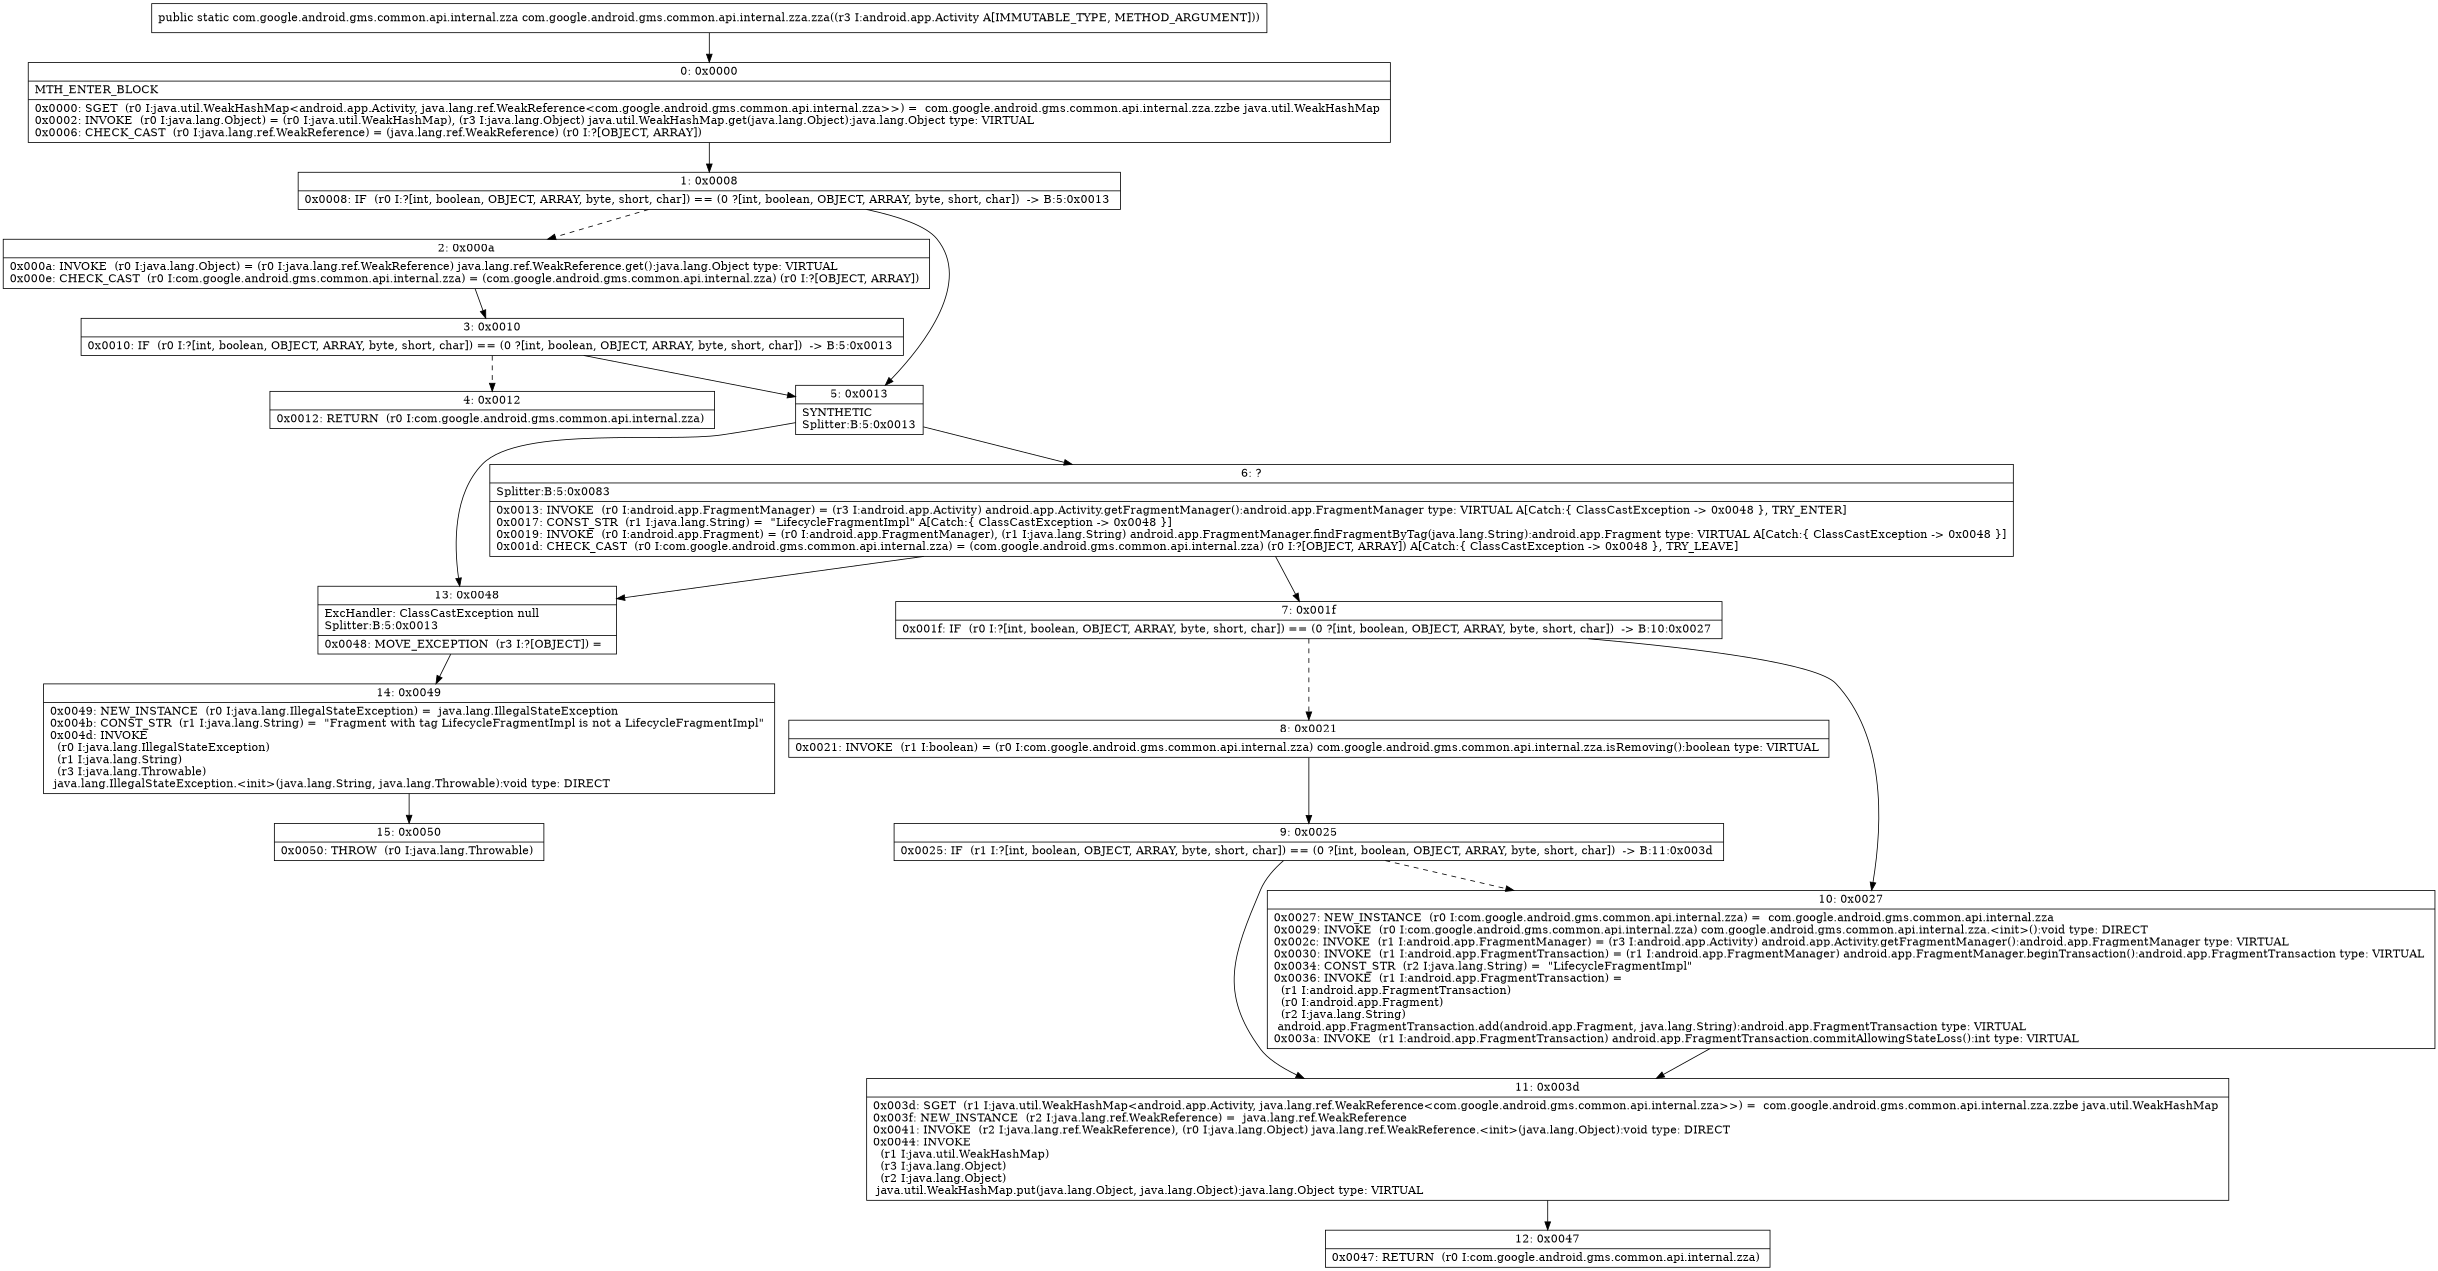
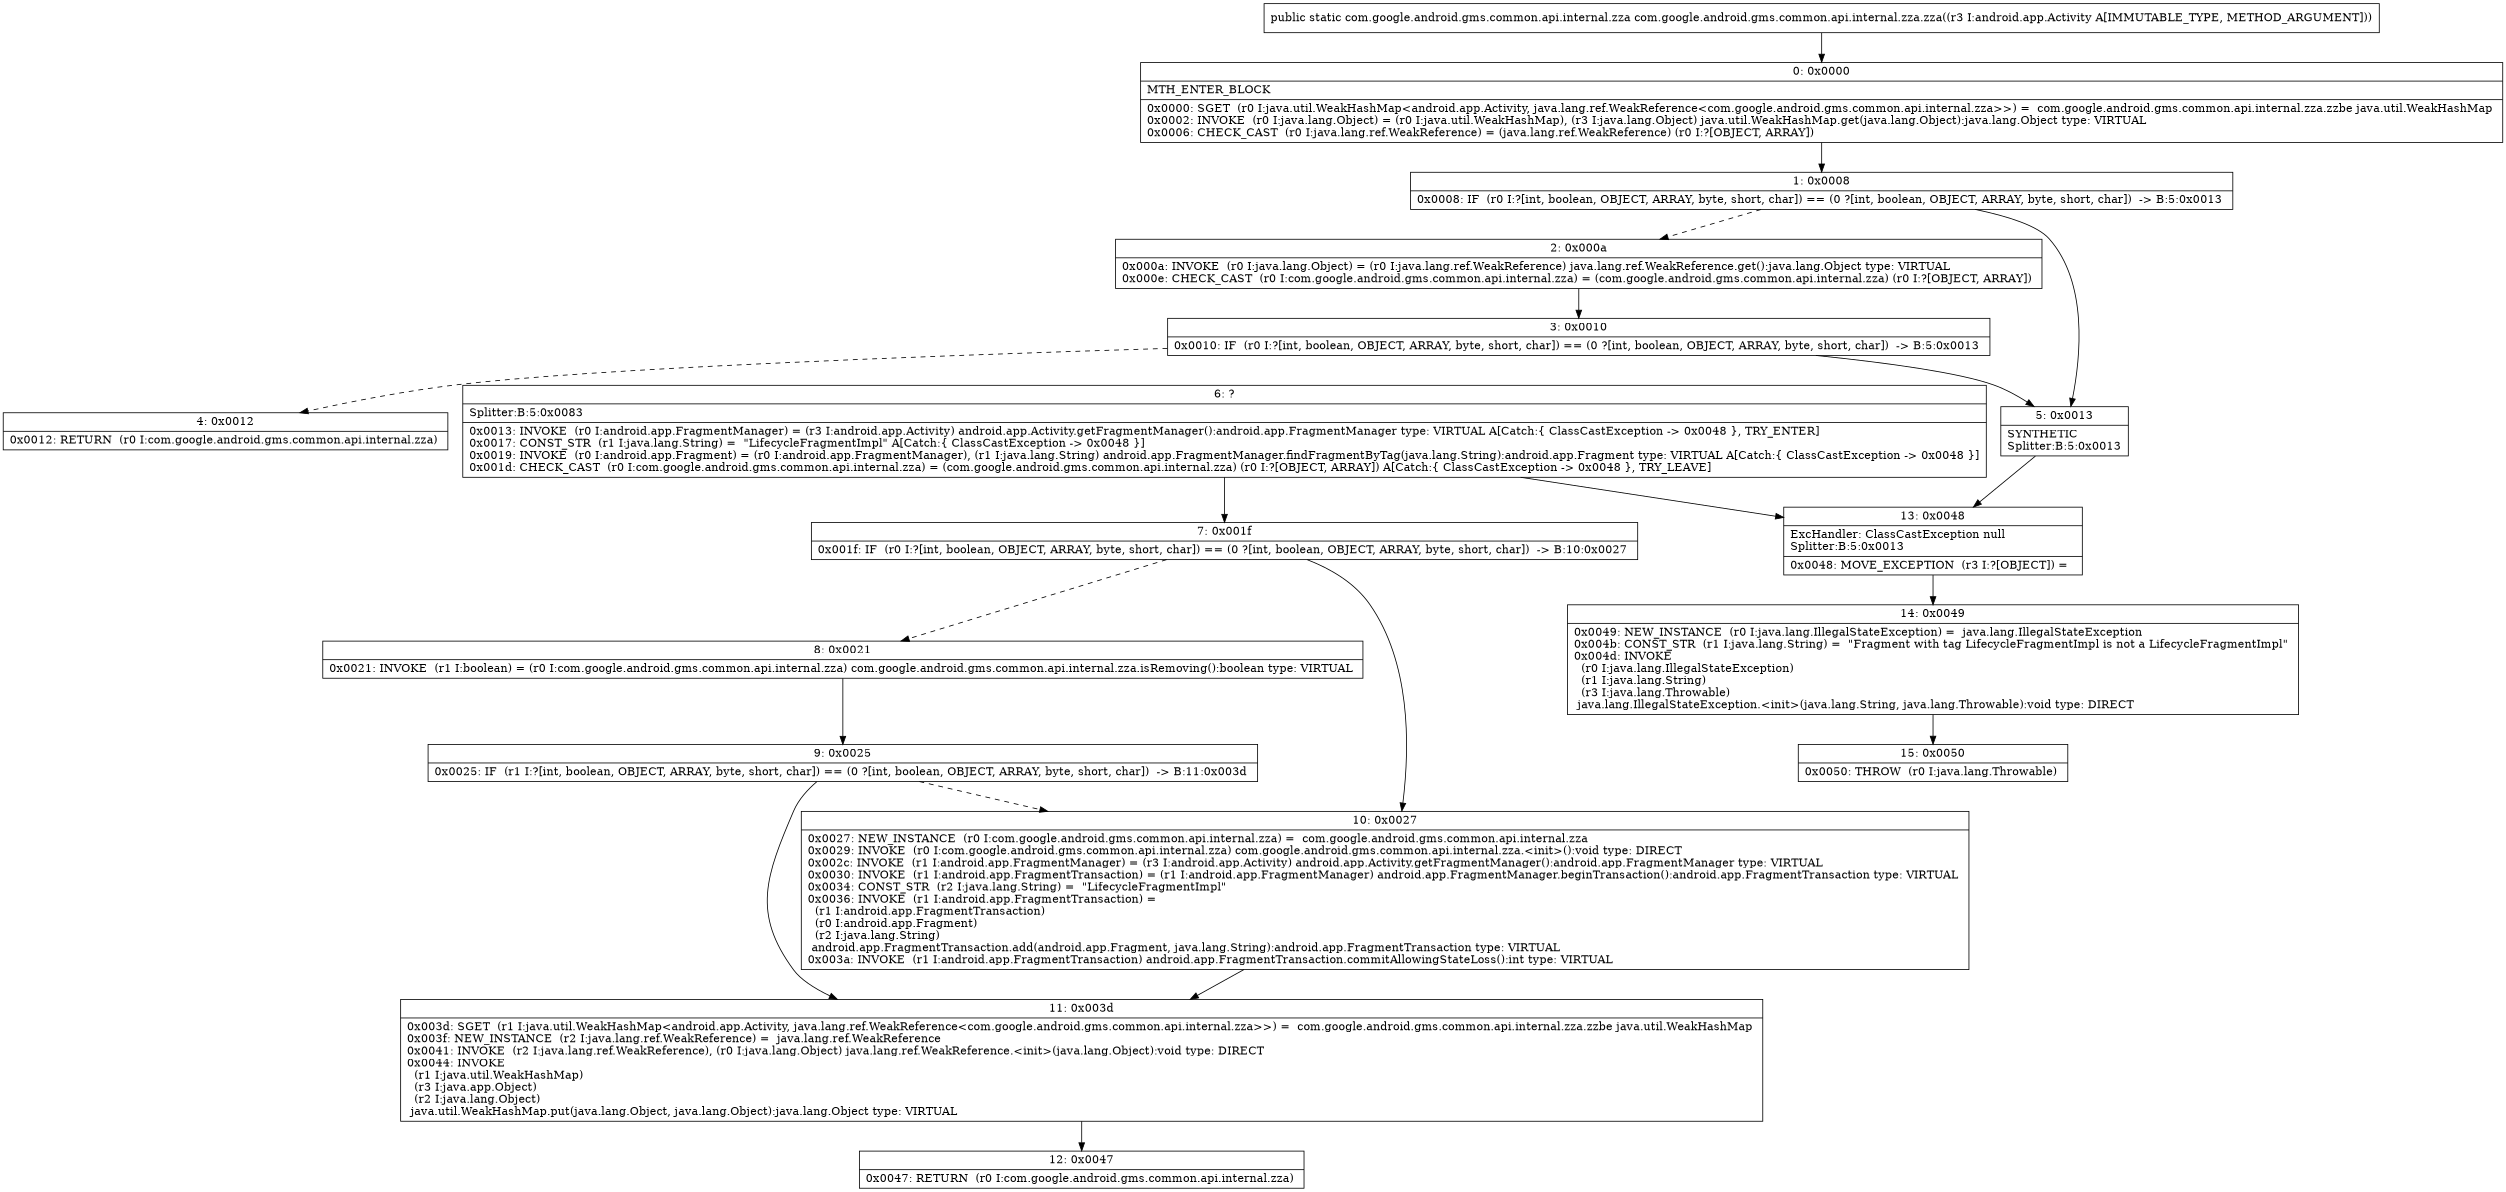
edge "5: 0x0013" -> "6: ?": removed
node "11: 0x003d": text "(r3 I:java.lang.Object)" -> "(r3 I:java.app.Object)"
